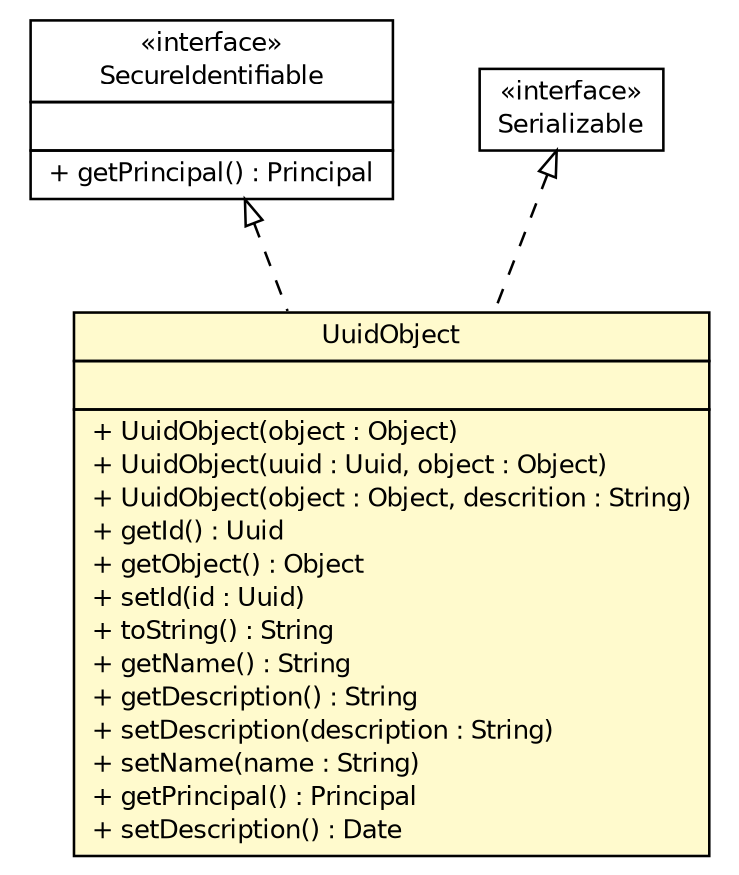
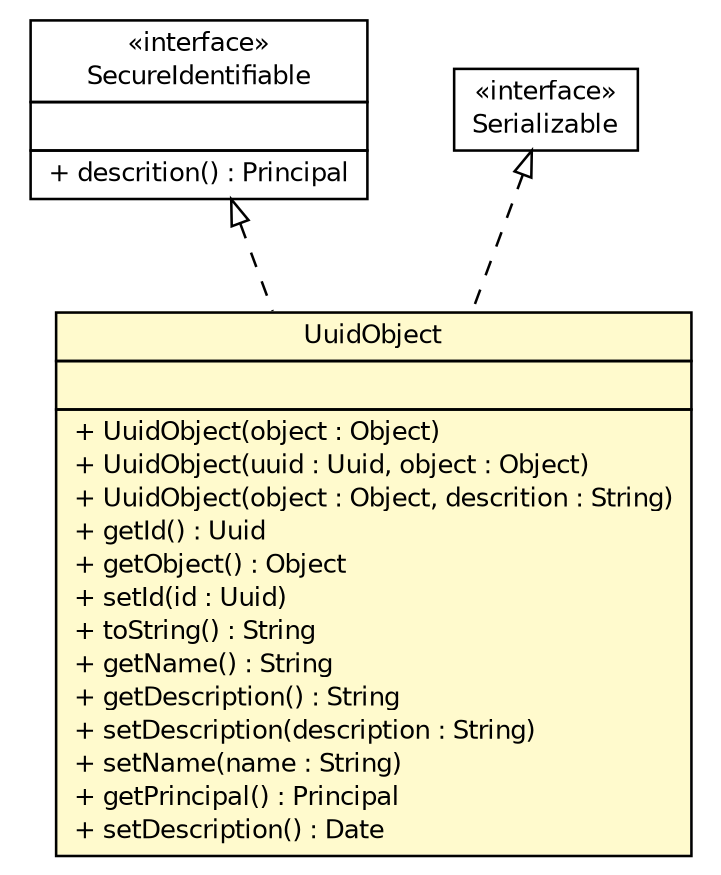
node "SecureIdentifiable": text "+ getPrincipal() : Principal" -> "+ descrition() : Principal"
